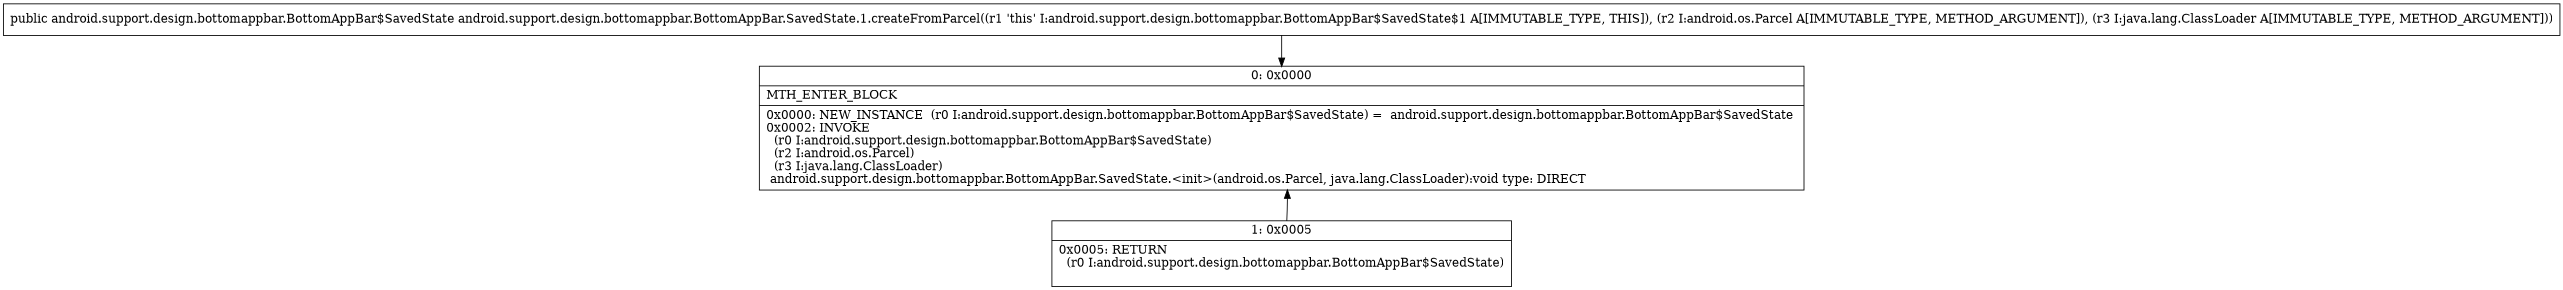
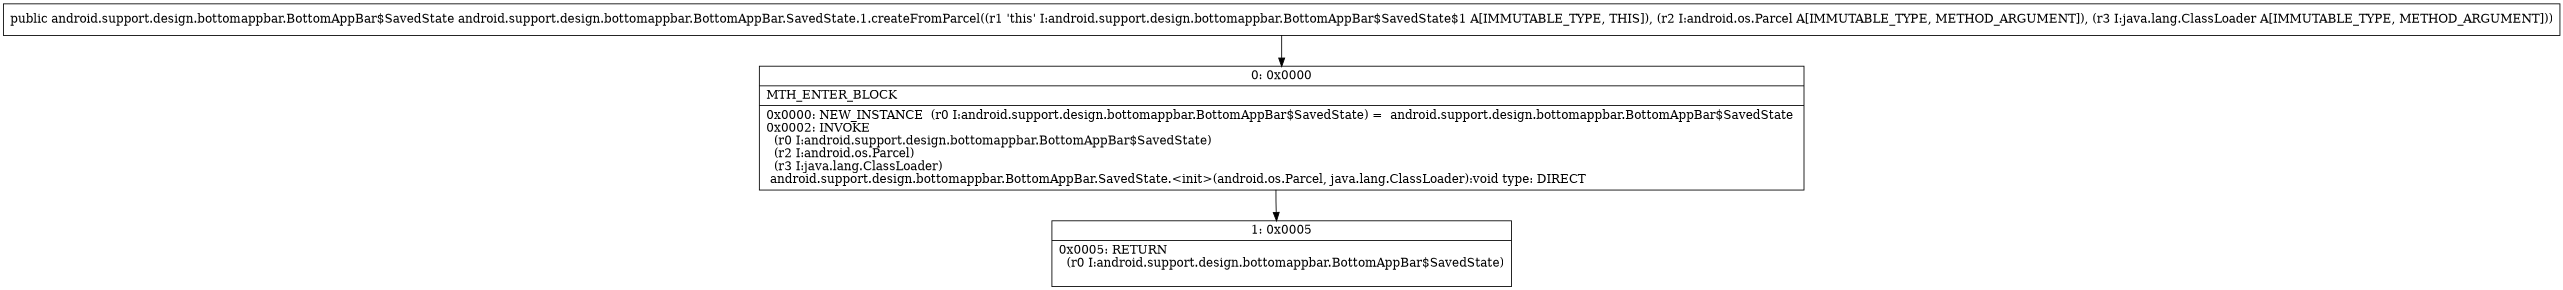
edge "1: 0x0005" -> "0: 0x0000": reversed
